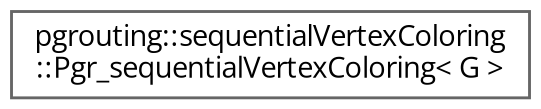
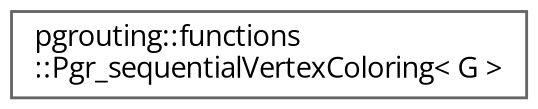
node "pgrouting::sequentialVertexColoring ::Pgr_sequentialVertexColoring< G >": label "pgrouting::sequentialVertexColoring ::Pgr_sequentialVertexColoring< G >" -> "pgrouting::functions ::Pgr_sequentialVertexColoring< G >"
